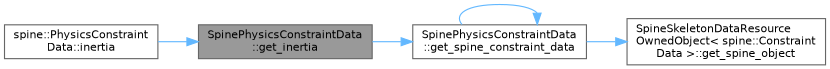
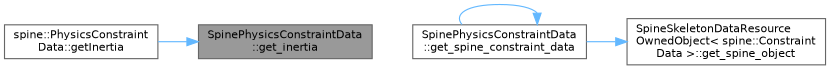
node "spine::PhysicsConstraint Data::inertia": label "spine::PhysicsConstraint Data::inertia" -> "spine::PhysicsConstraint Data::getInertia"
edge "SpinePhysicsConstraintData ::get_inertia" -> "SpinePhysicsConstraintData ::get_spine_constraint_data": removed
